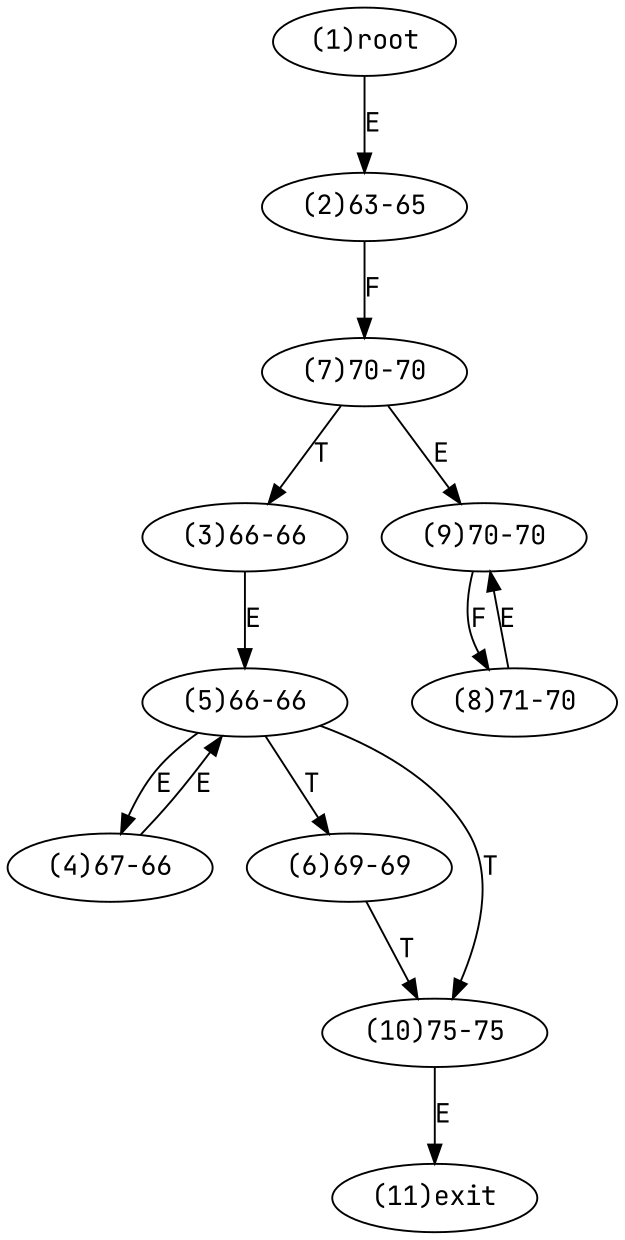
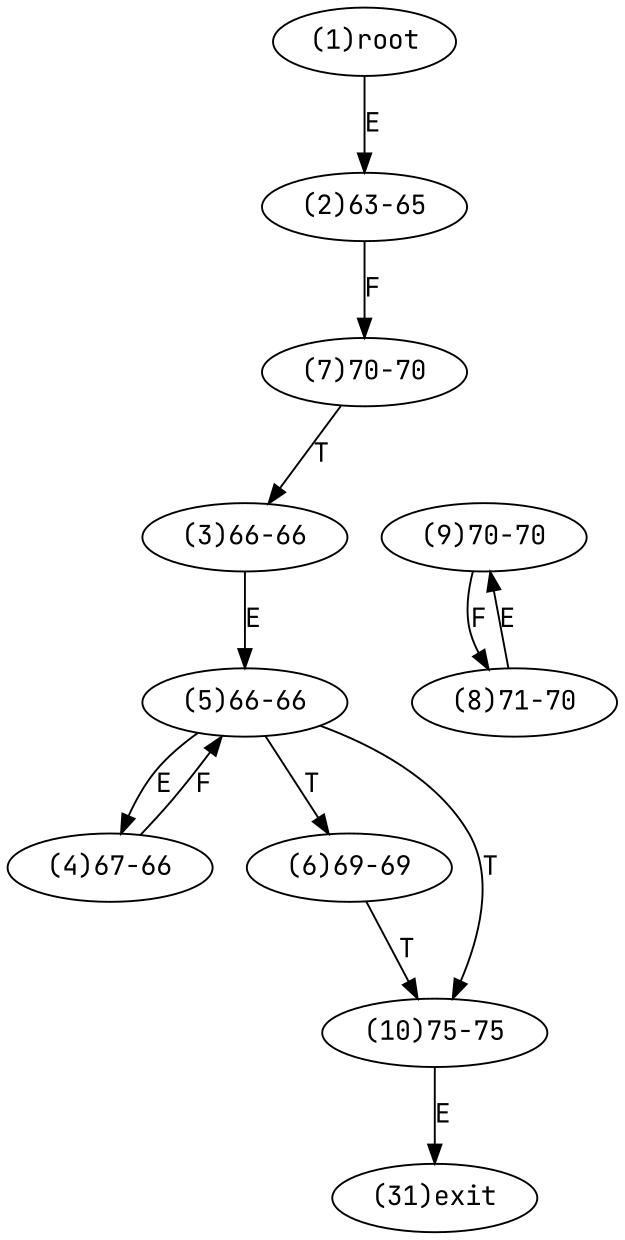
edge "(7)70-70" -> "(9)70-70": removed, label "E"
edge "(4)67-66" -> "(5)66-66": label "E" -> "F"
node "(11)exit": label "(11)exit" -> "(31)exit"
